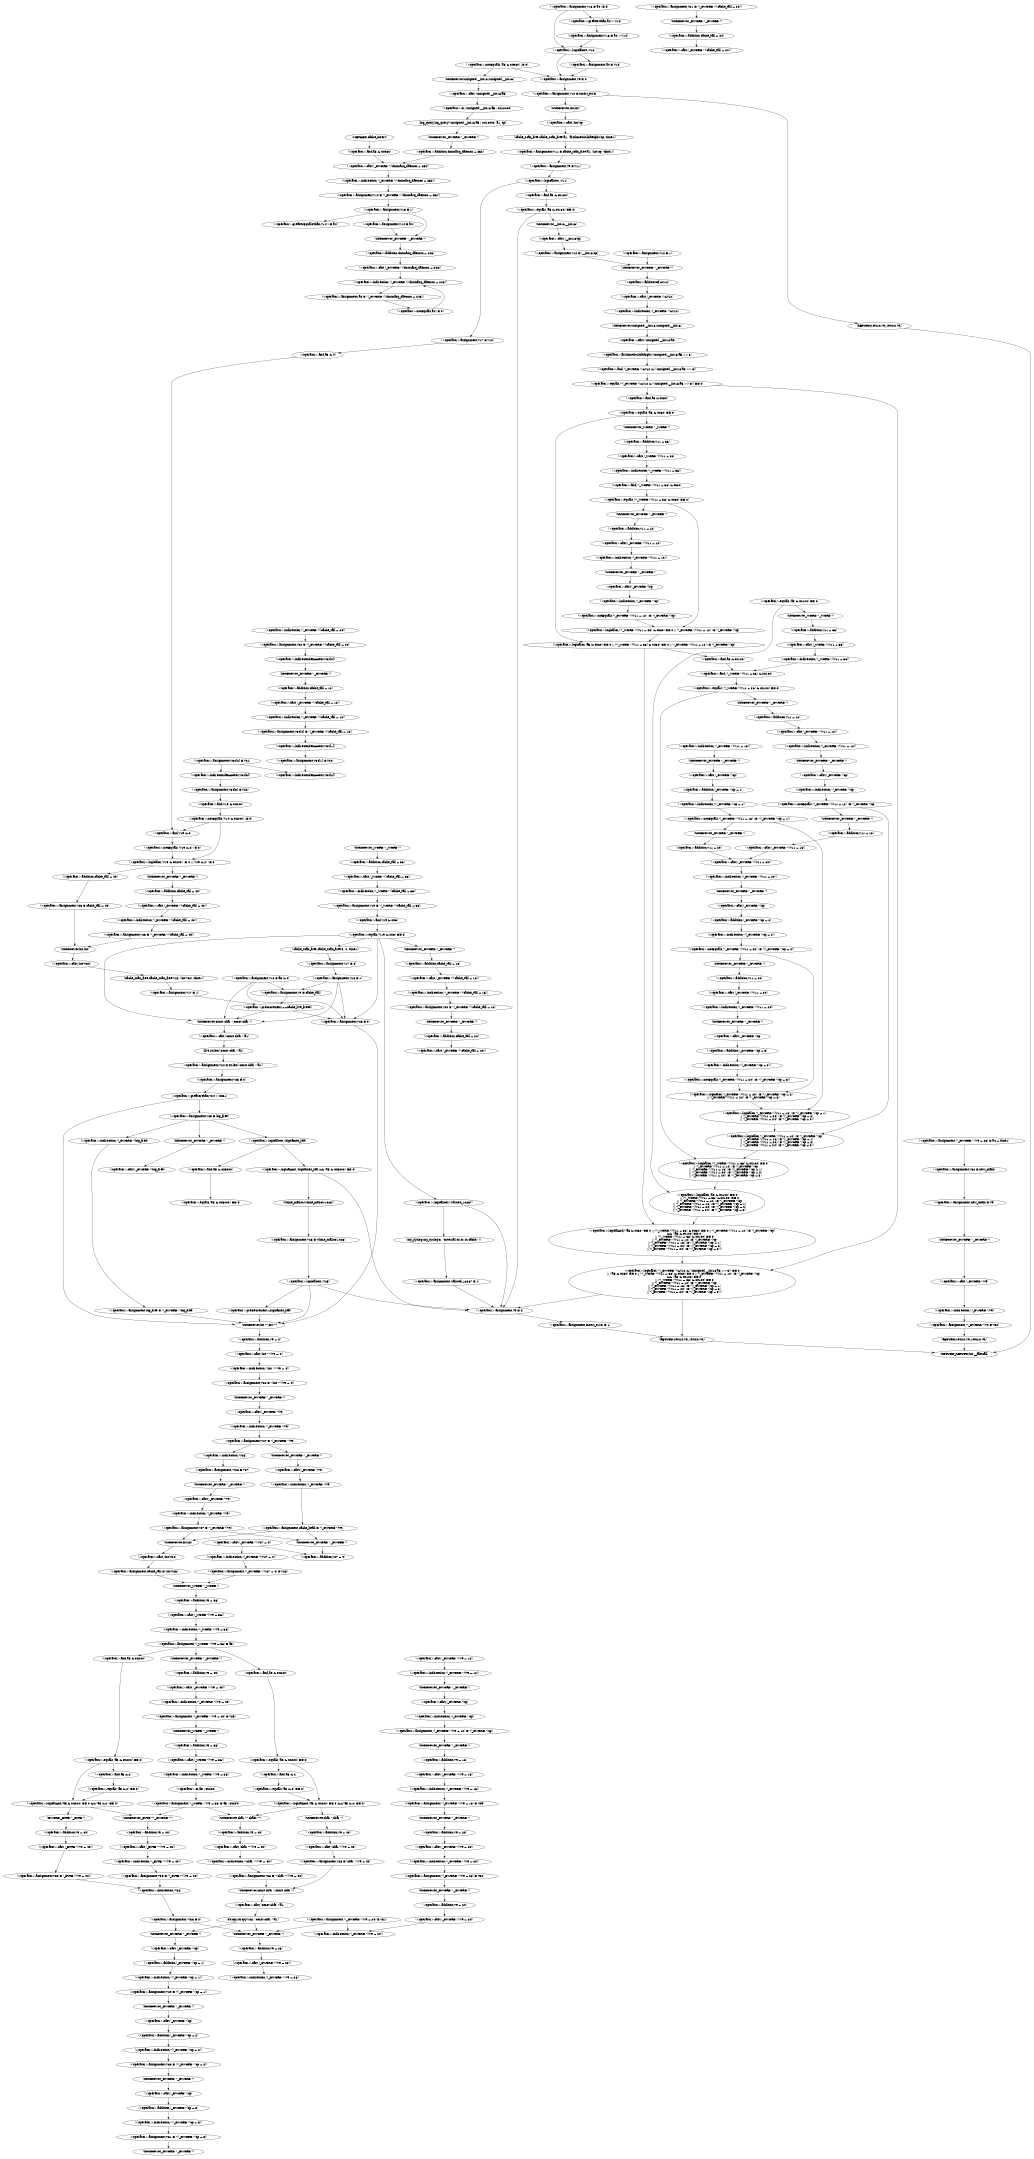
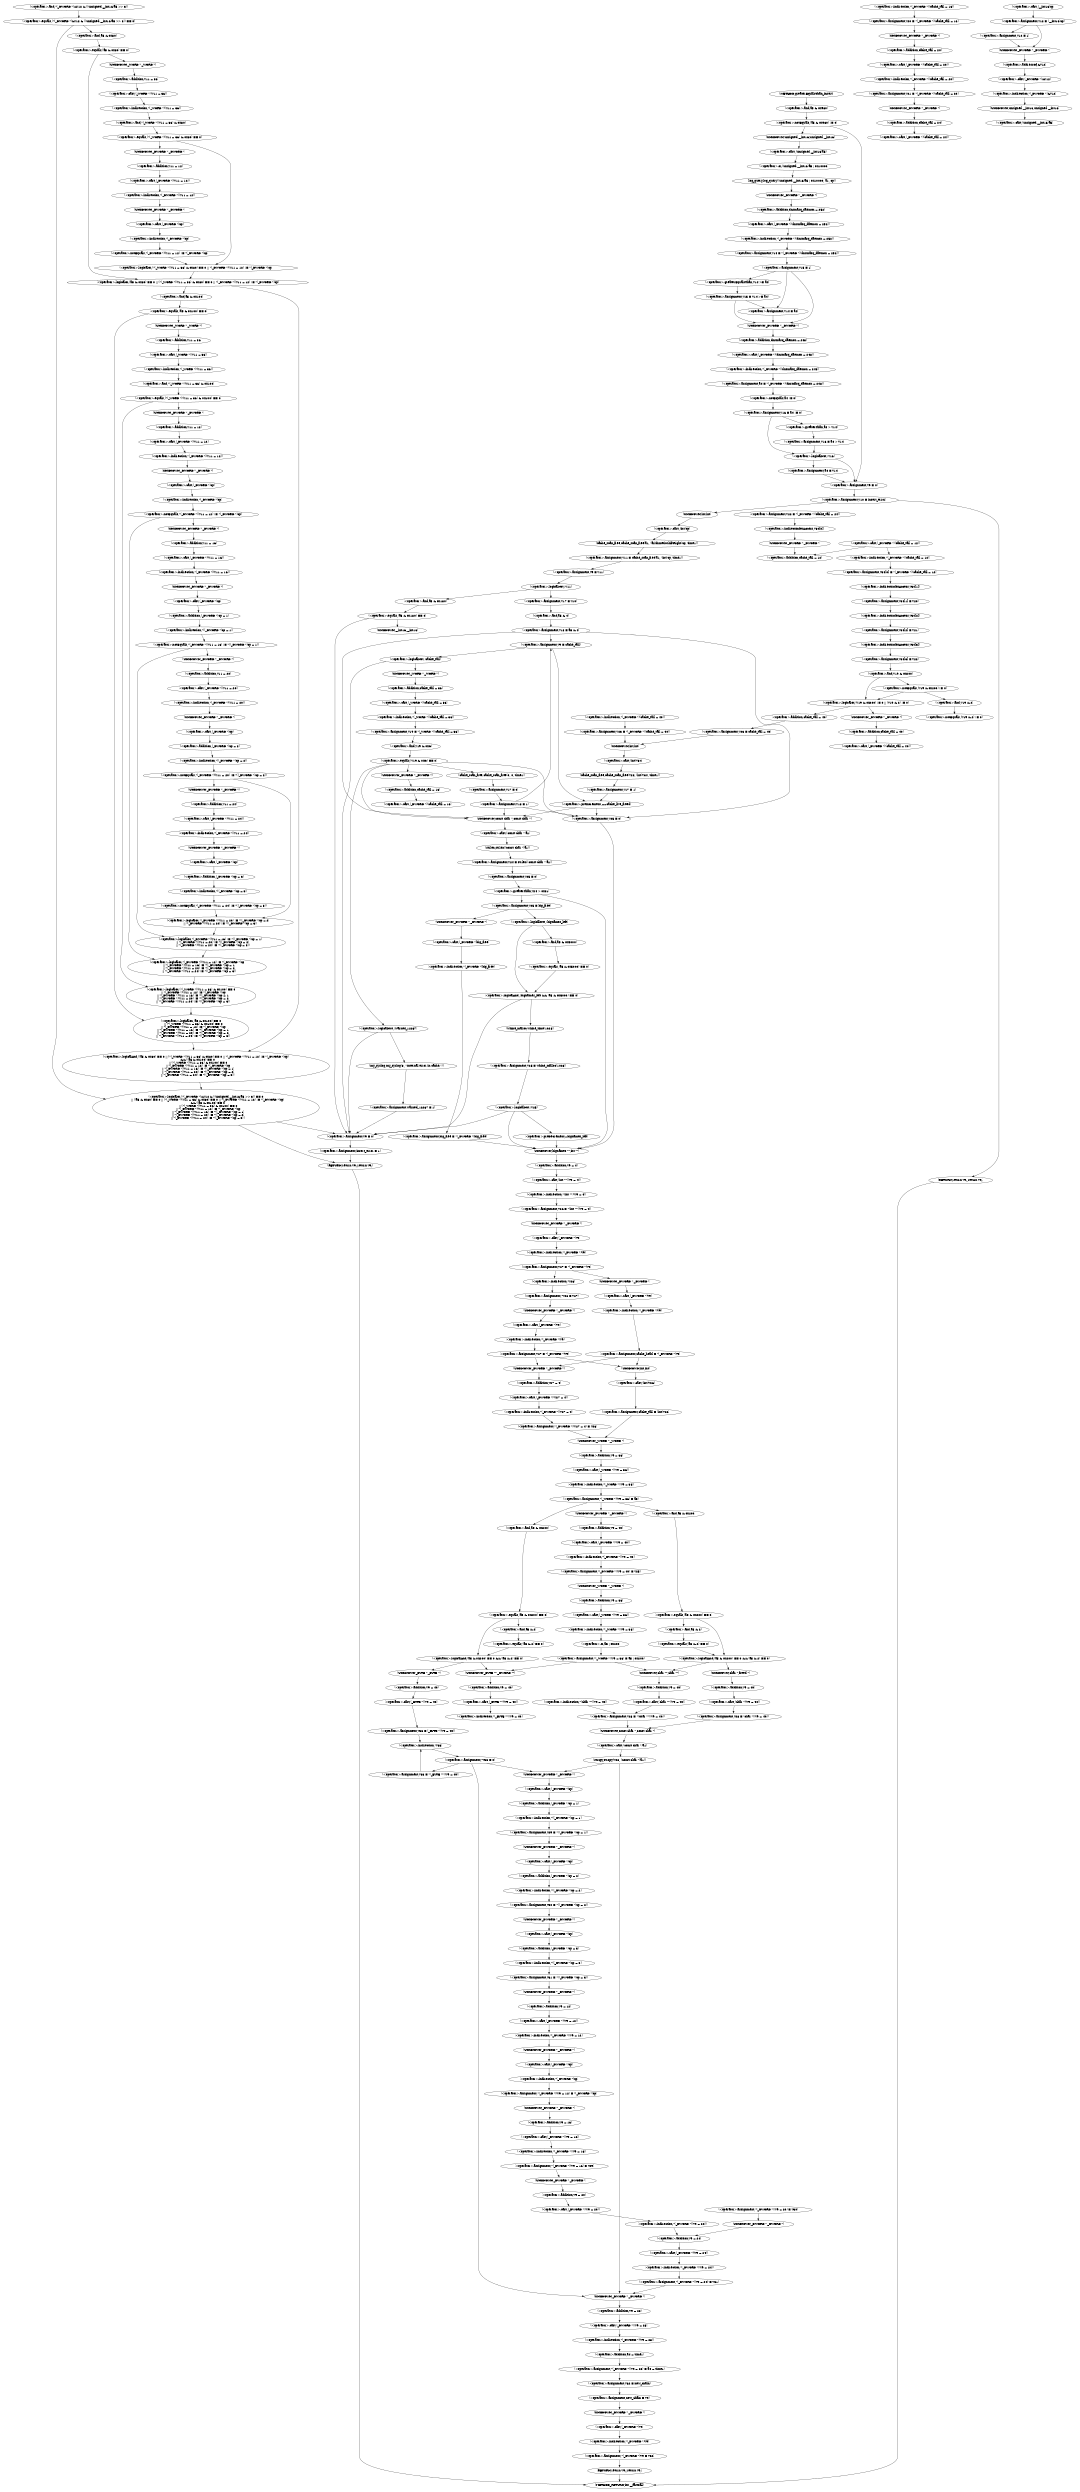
edge "(<operator>.assignment,v12 = (__int16)cp)" -> "(<operator>.assignment,v12 = 1)": added
node "(<operator>.indirection,*(_DWORD *)(cache_tail + 20))": added
node "(METHOD,cache_insert)": label "(METHOD,cache_insert)" -> "(METHOD,greaterEqualsThan_insert)"
edge "(<operator>.and,a5 & 0x980)" -> "(<operator>.cast,(_DWORD *)(dnsmasq_daemon + 252))": now "(<operator>.and,a5 & 0x980)" -> "(<operator>.notEquals,(a5 & 0x980) != 0)"
edge "(UNKNOWN,__int16,__int16)" -> "(<operator>.cast,(__int16)cp)": removed
edge "(<operator>.notEquals,a4 != 0)" -> "(<operator>.indirection,*(_DWORD *)(dnsmasq_daemon + 248))": now "(<operator>.notEquals,a4 != 0)" -> "(<operator>.assignment,v16 = a4 != 0)"
node "(<operator>.assignment,v15 = v14 >= a4)": added
node "(<operator>.arithmeticShiftRight,(unsigned __int16)a5 >> 3)": removed
edge "(<operator>.and,a5 & 4)" -> "(<operator>.and,v19 & 2)": now "(<operator>.and,a5 & 4)" -> "(<operator>.assignment,v18 = a5 & 4)"
node "(<operator>.indirection,*(_DWORD *)(cache_tail + 24))": removed
node "(<operator>.logicalNot,!cache_tail)": added
edge "(<operator>.and,a5 & 0x100)" -> "(<operator>.and,*(_WORD *)(v11 + 36) & 0x100)": now "(<operator>.and,a5 & 0x100)" -> "(<operator>.equals,(a5 & 0x100) == 0)"
edge "(<operator>.addition,cache_tail + 12)" -> "(<operator>.cast,(_DWORD *)(cache_tail + 12))": reversed
edge "(<operator>.assignment,v34[2] = v21)" -> "(<operator>.indirectIndexAccess,v34[2])": reversed
edge "(<operator>.notEquals,(v19 & 2) != 0)" -> "(<operator>.logicalOr,(v19 & 0x200) != 0 || (v19 & 2) != 0)": now "(<operator>.and,v19 & 0x200)" -> "(<operator>.logicalOr,(v19 & 0x200) != 0 || (v19 & 2) != 0)"
edge "(<operator>.cast,(_DWORD *)(v11 + 16))" -> "(<operator>.cast,(_DWORD *)(v11 + 20))": now "(<operator>.cast,(_DWORD *)(v11 + 16))" -> "(<operator>.indirection,*(_DWORD *)(v11 + 16))"
edge "(<operator>.cast,(_DWORD *)(cache_tail + 40))" -> "(<operator>.indirection,*(_DWORD *)(cache_tail + 40))": removed
edge "(<operator>.equals,(a5 & 0x5000) == 0)" -> "(<operator>.logicalAnd,!bignames_left && (a5 & 0x5000) == 0)": added
edge "(<operator>.cast,(_DWORD *)(cache_tail + 16))" -> "(<operator>.indirection,*(_DWORD *)(cache_tail + 16))": removed
node "(live,strlen((const char *)a1))": label "(live,strlen((const char *)a1))" -> "(strlen,strlen((const char *)a1))"
edge "(<operator>.assignment,v25 = big_free)" -> "(<operator>.indirection,*(_DWORD *)big_free)": now "(<operator>.cast,(_DWORD *)big_free)" -> "(<operator>.indirection,*(_DWORD *)big_free)"
node "(whine_malloc,whine_malloc(1028))": label "(whine_malloc,whine_malloc(1028))" -> "(whine_malloc,whine_time(1028))"
node "(UNKNOWN,int **,int **)": label "(UNKNOWN,int **,int **)" -> "(UNKNOWN,bignames **,int **)"
node "(RETURN_RETURN,int __fastcall)": label "(RETURN_RETURN,int __fastcall)" -> "(METHOD_RETURN,int __fastcall)"
edge "(<operator>.cast,(_DWORD *)(v27 + 4))" -> "(<operator>.addition,v27 + 4)": reversed
node "(DWORD,_BYTE *,_BYTE *)": label "(DWORD,_BYTE *,_BYTE *)" -> "(UNKNOWN,_BYTE *,_BYTE *)"
node "(UNKNOWN,char **,chain **)": label "(UNKNOWN,char **,chain **)" -> "(UNKNOWN,char **,char **)"
node "(UNKNOWN,char *,char *)": label "(UNKNOWN,char *,char *)" -> "(UNKNOWN,char *,freed *)"
edge "(<operator>.cast,(char **)(v9 + 40))" -> "(<operator>.indirection,*(char **)(v9 + 40))": now "(<operator>.cast,(char **)(v9 + 40))" -> "(<operator>.assignment,v28 = *(char **)(v9 + 40))"
edge "(<operator>.indirection,*(_BYTE **)(v9 + 40))" -> "(<operator>.assignment,v33 = *(_BYTE **)(v9 + 40))": now "(<operator>.assignment,*v33 = 0)" -> "(<operator>.assignment,v33 = *(_BYTE **)(v9 + 40))"
edge "(<operator>.indirection,*(_DWORD *)(v9 + 20))" -> "(<operator>.assignment,*(_DWORD *)(v9 + 20) = v30)": now "(<operator>.indirection,*(_DWORD *)(v9 + 20))" -> "(<operator>.addition,v9 + 24)"
edge "(<operator>.assignment,*(_DWORD *)(v9 + 24) = v31)" -> "(<operator>.indirection,*(_DWORD *)(v9 + 24))": reversed
node "(<operator>.addition,v9 + 12)": added
node "(<operator>.addition,a4 + time1)": added
